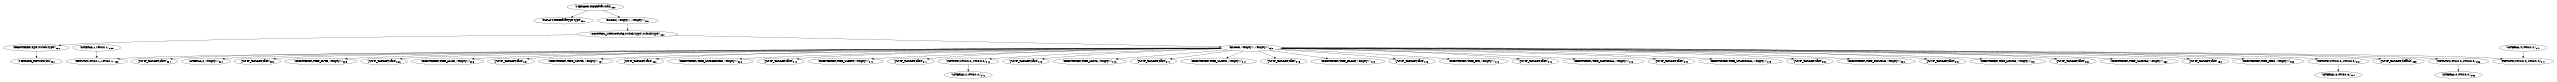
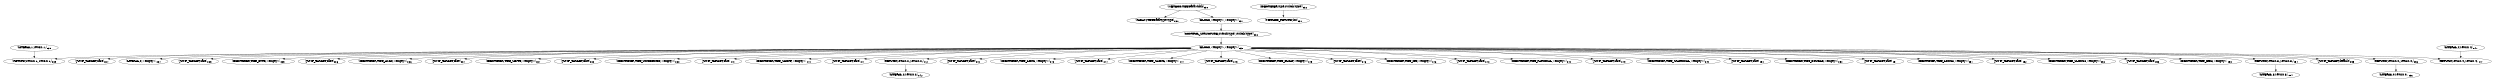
edge "(CONTROL_STRUCTURE,switch(type),switch(type))" -> "(IDENTIFIER,type,switch(type))": removed
